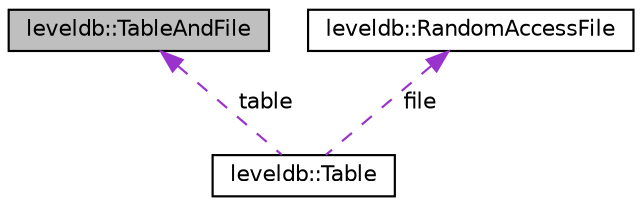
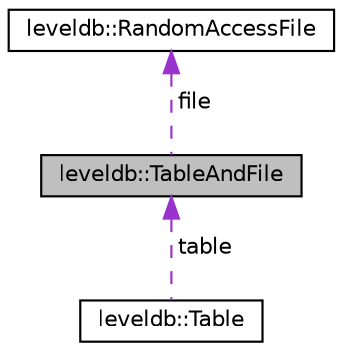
edge "leveldb::Table" -> "leveldb::RandomAccessFile": now "leveldb::TableAndFile" -> "leveldb::RandomAccessFile"
